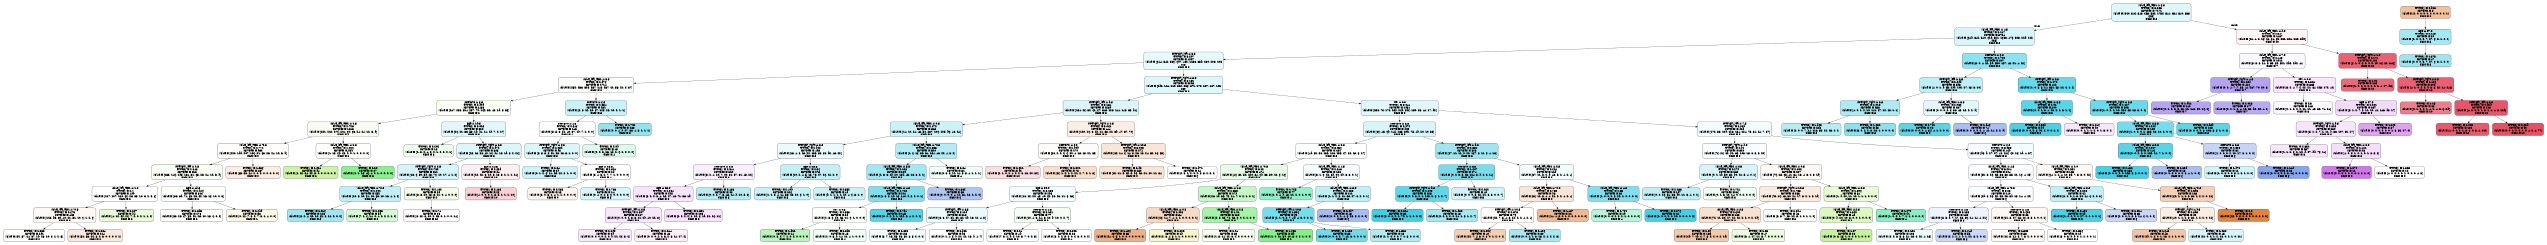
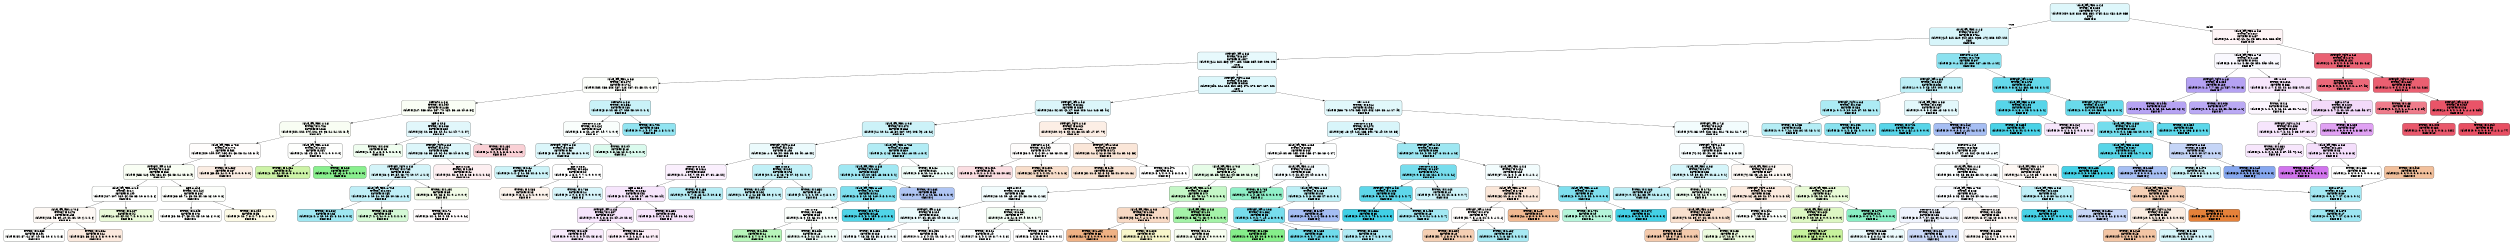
edge "age ≤ 24.5" -> "entropy = 2.486": now "age ≤ 19.5" -> "entropy = 2.486"
edge "value_left_rep1 ≤ 1.0" -> "age ≤ 37.5": added
node "entropy = 2.326": removed
